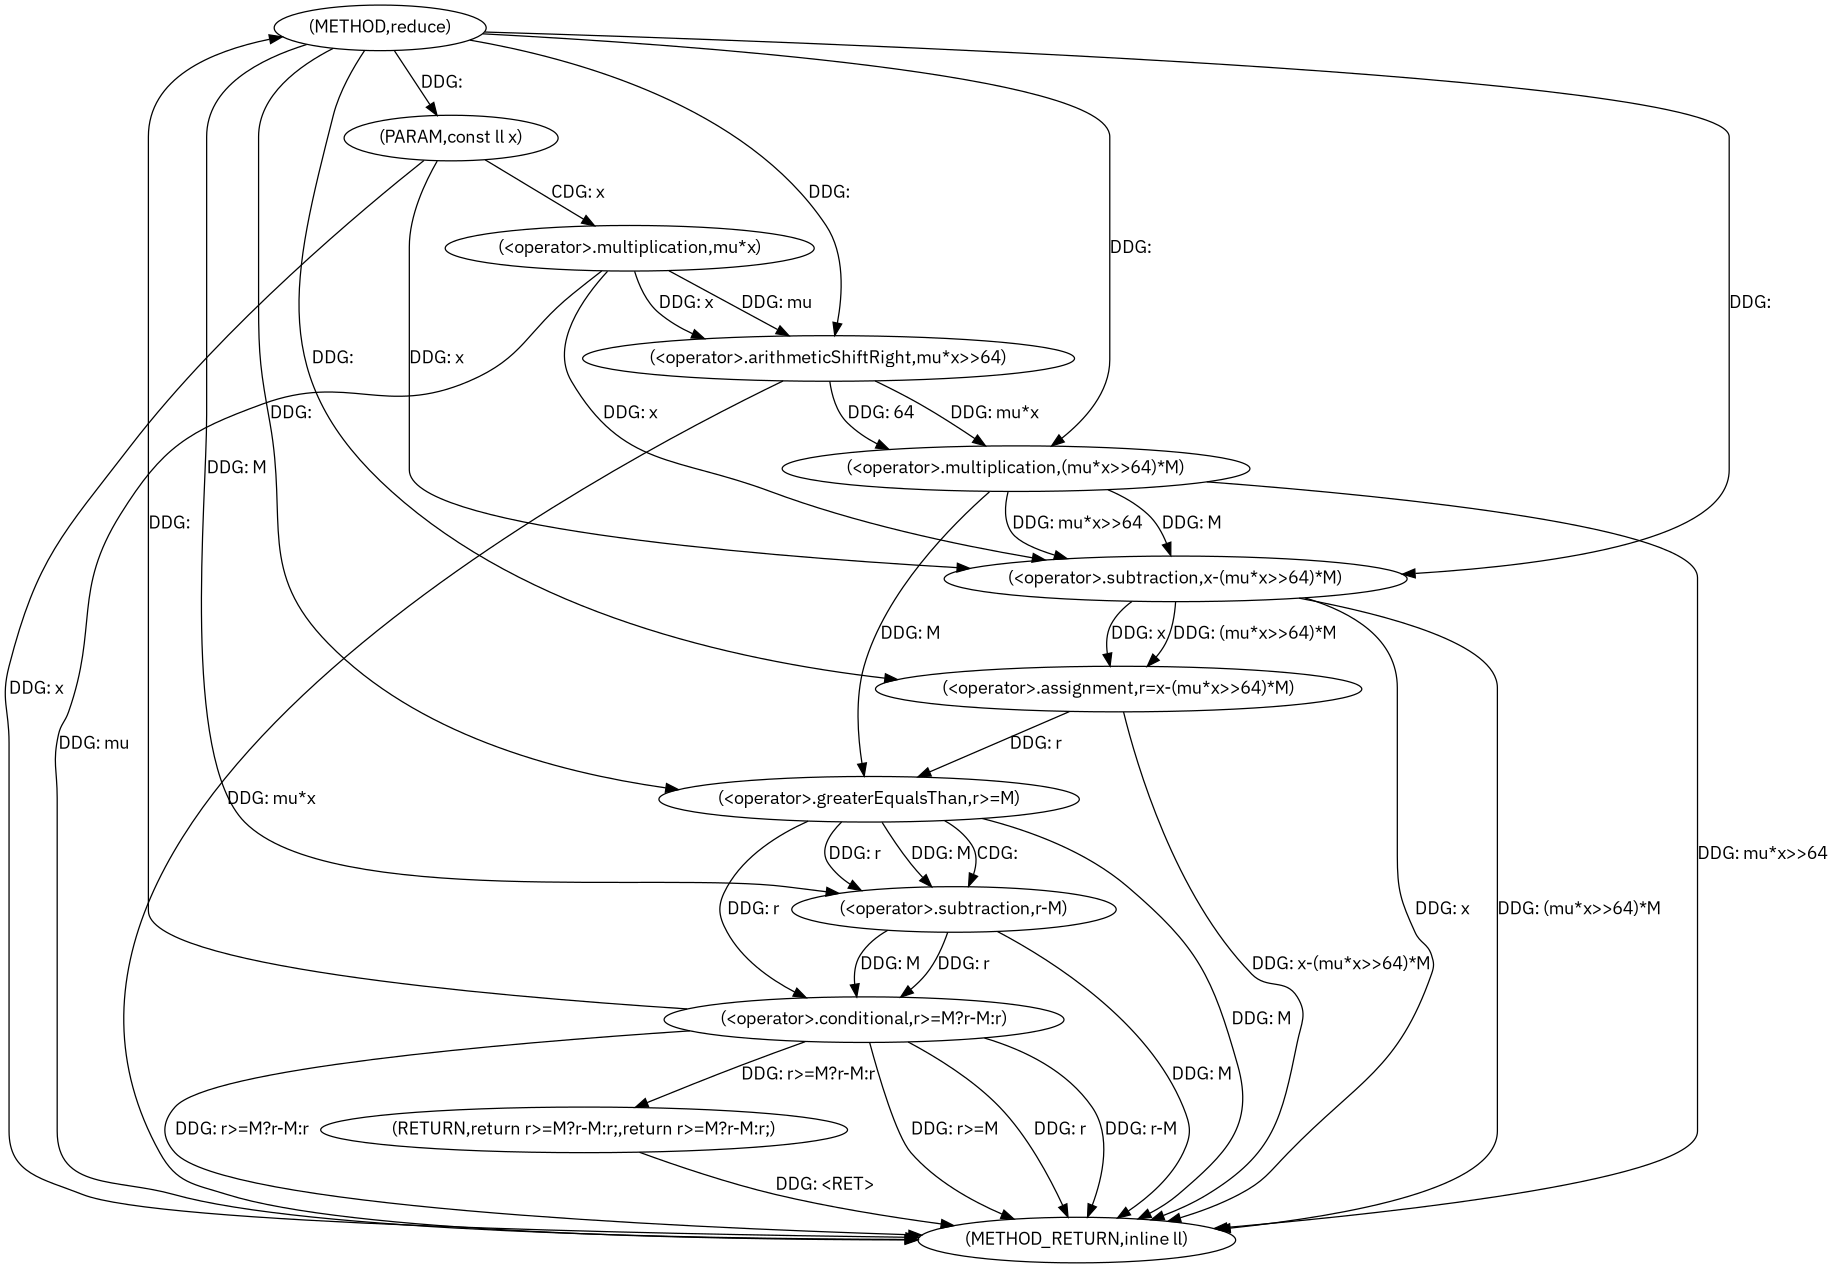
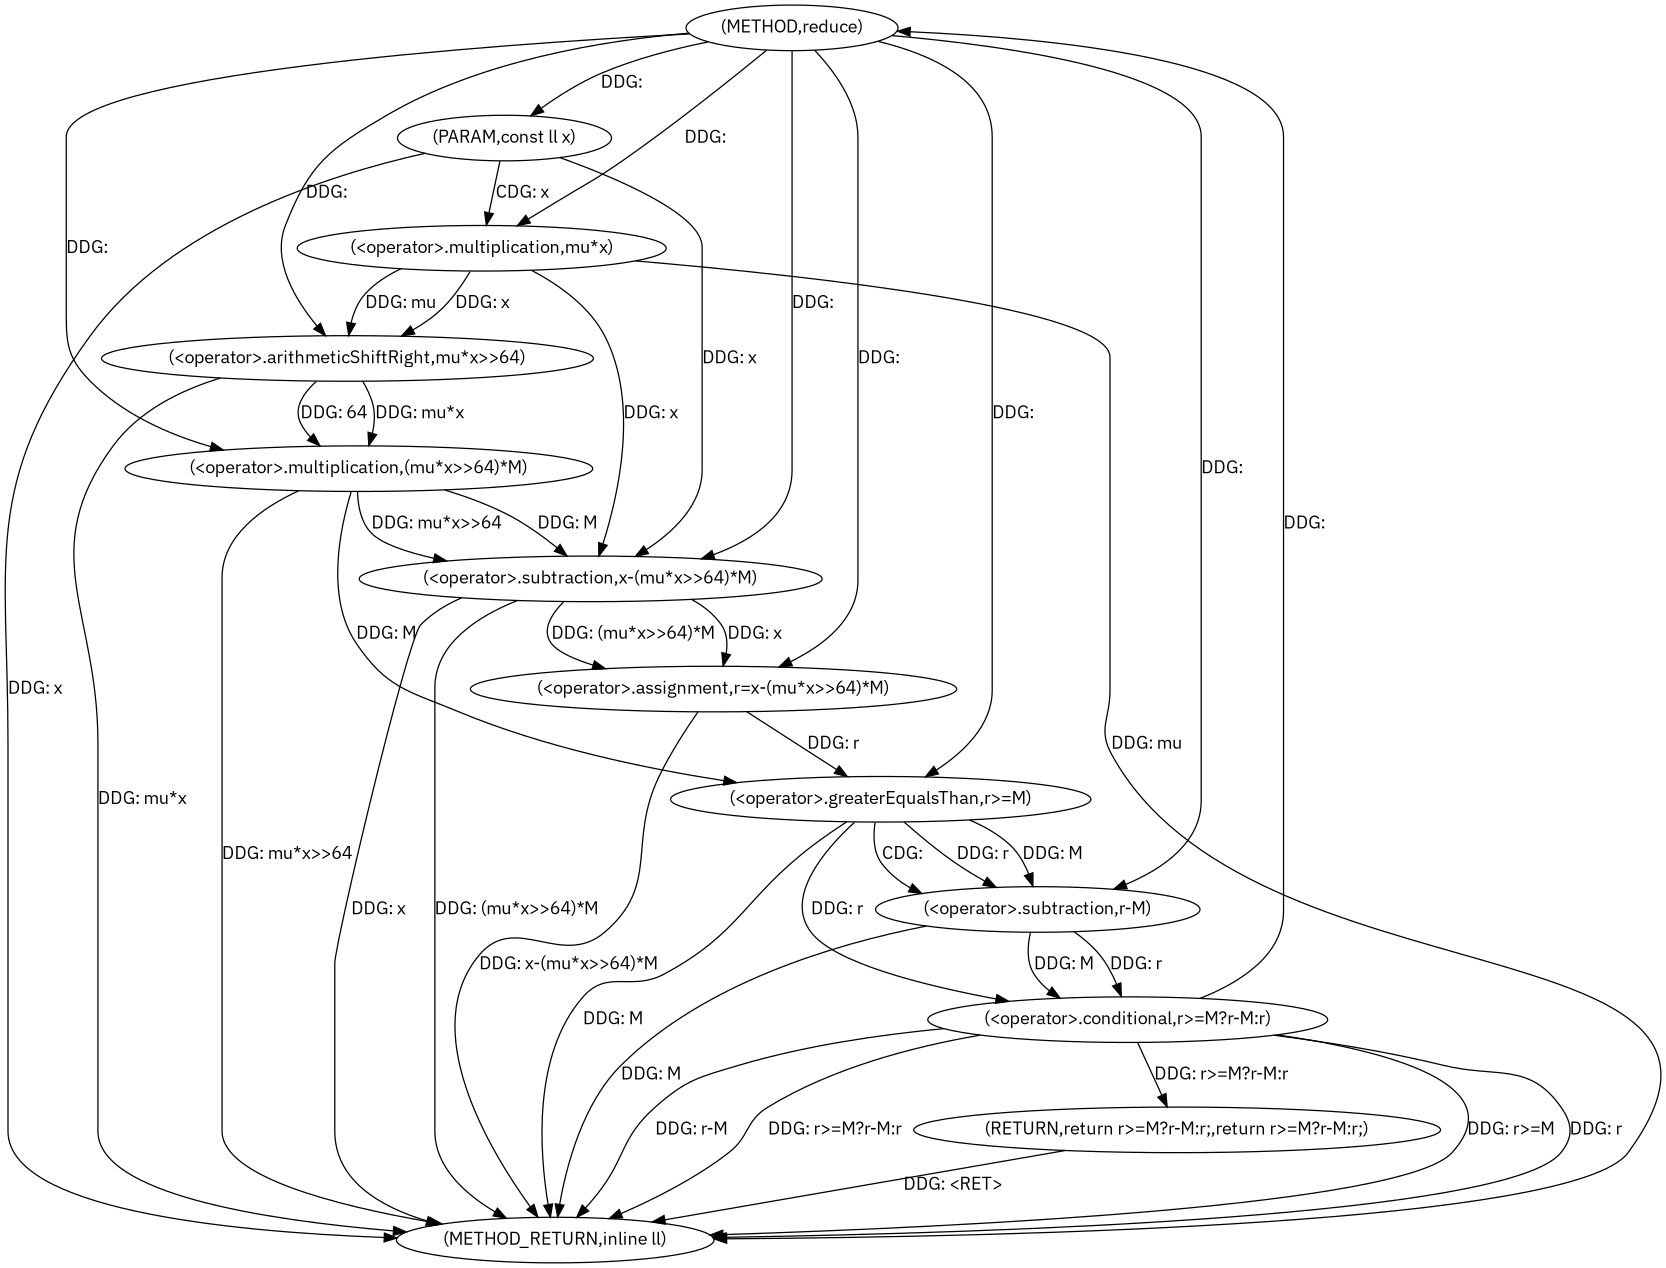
edge "(METHOD,reduce)" -> "(<operator>.multiplication,mu*x)": added, label "DDG:"
edge "(METHOD,reduce)" -> "(<operator>.subtraction,r-M)": label "DDG: M" -> "DDG: "
